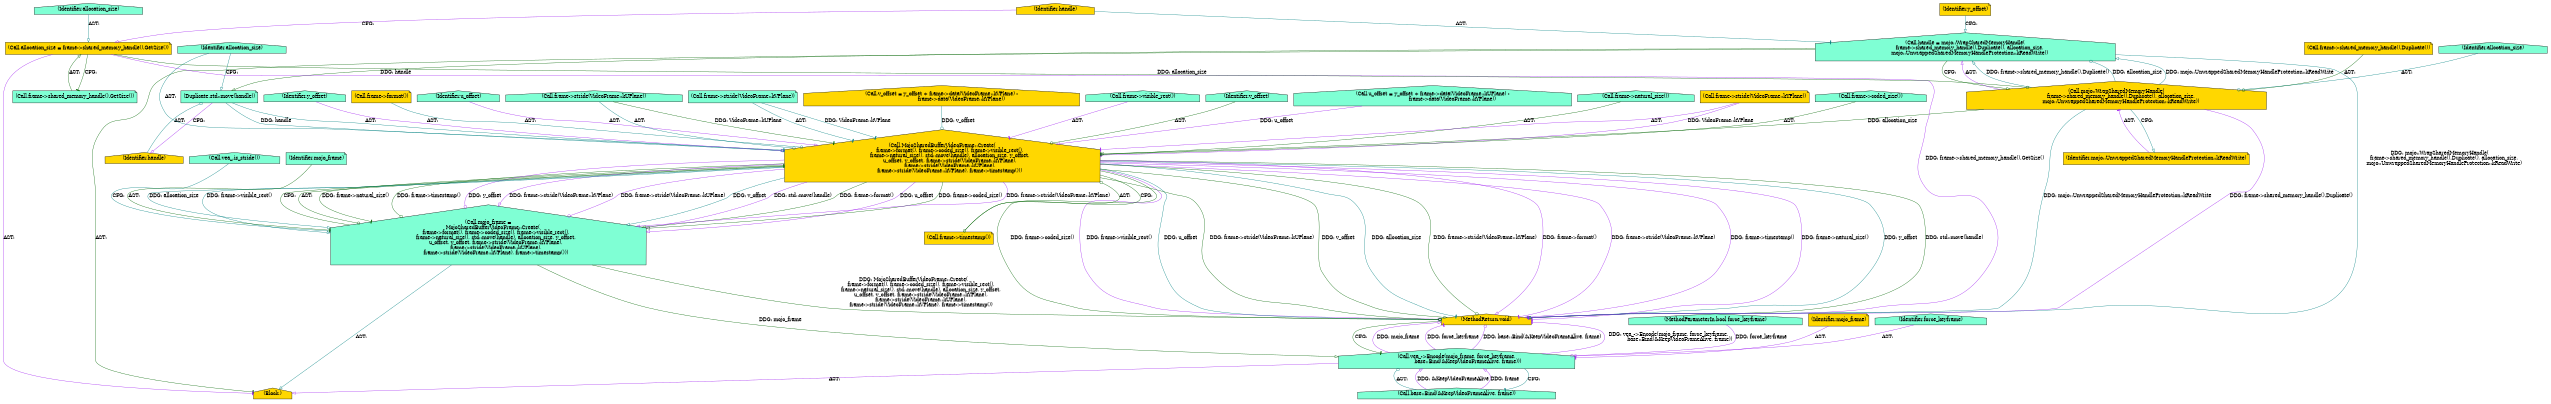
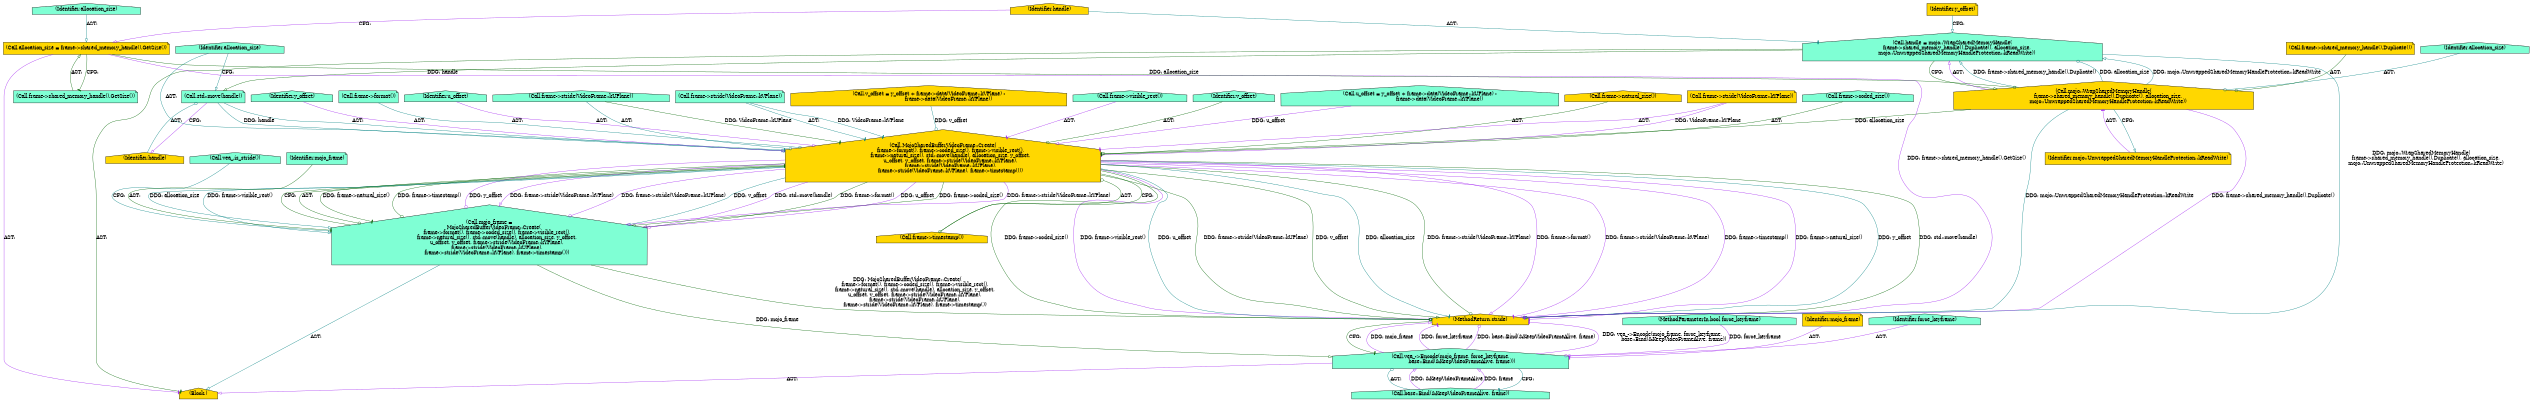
node "(Duplicate,std::move(handle))": label "(Duplicate,std::move(handle))" -> "(Call,std::move(handle))"
node "(Call,frame->format())": fillcolor gold -> aquamarine
node "(Call,frame->natural_size())": fillcolor aquamarine -> gold
node "(Call,frame->timestamp())": shape note -> house
node "(MethodReturn,void)": label "(MethodReturn,void)" -> "(MethodReturn,stride)"
